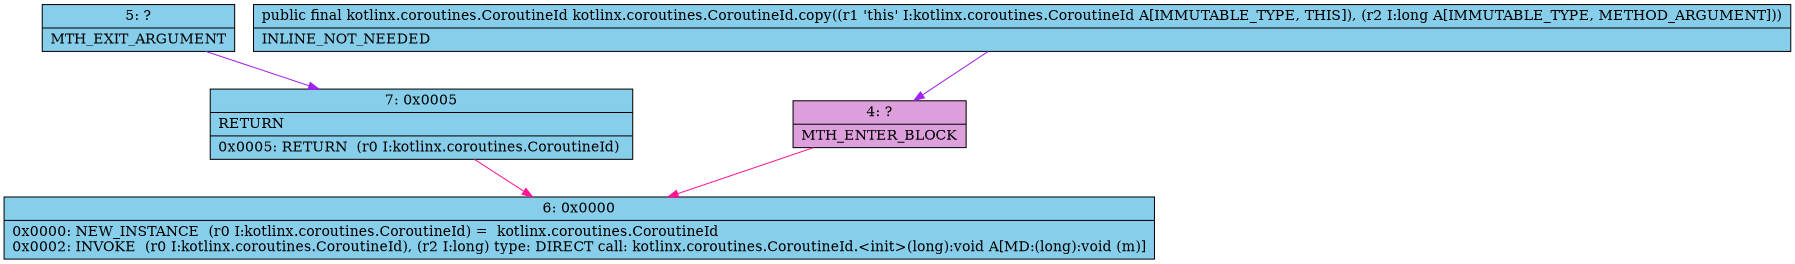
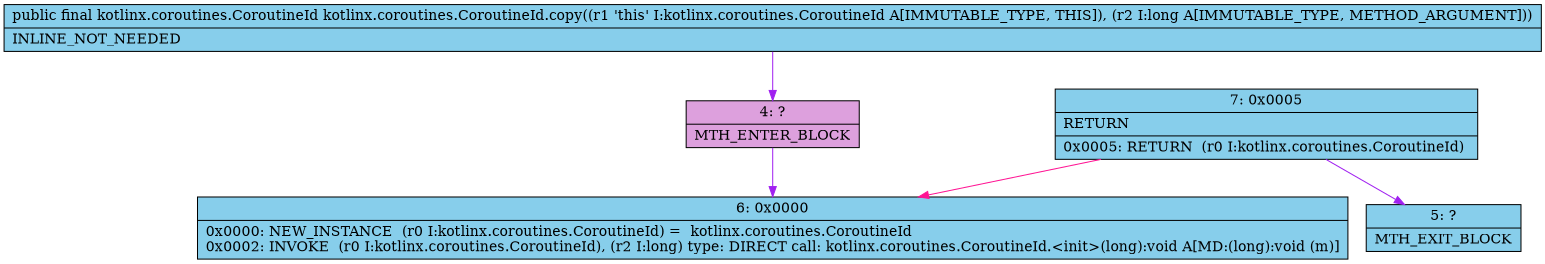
node "5: ?": text "MTH_EXIT_ARGUMENT" -> "MTH_EXIT_BLOCK"
edge "5: ?" -> "7: 0x0005": reversed
edge "4: ?" -> "6: 0x0000": color deeppink -> purple
